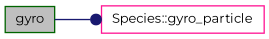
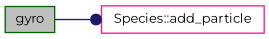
node "Species::gyro_particle": label "Species::gyro_particle" -> "Species::add_particle"
